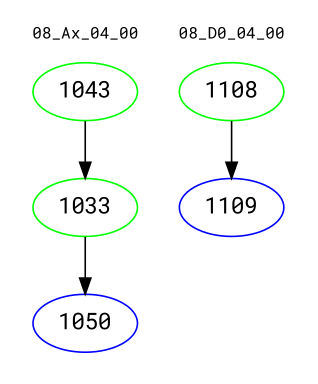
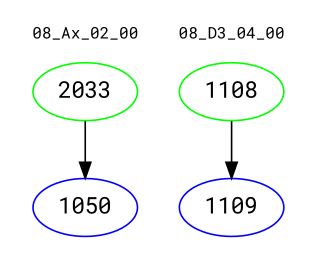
cluster "08_Ax_04_00": label "08_Ax_04_00" -> "08_Ax_02_00"
cluster "08_D0_04_00": label "08_D0_04_00" -> "08_D3_04_00"
node "1043": removed
node "1033": label "1033" -> "2033"
